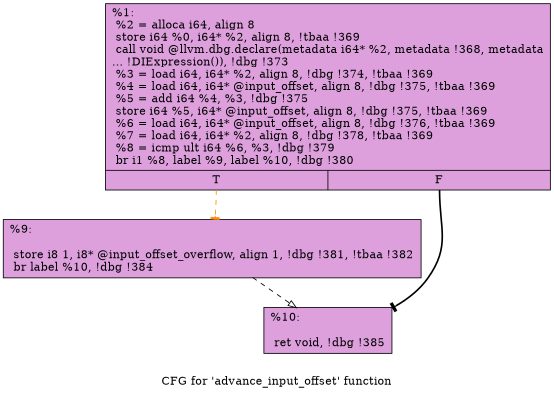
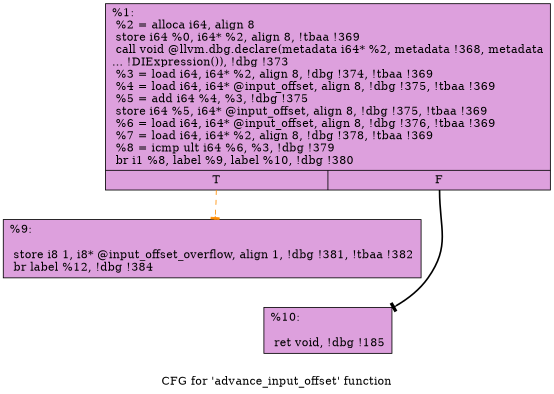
node "%9:": text "br label %10, !dbg !384" -> "br label %12, !dbg !384"
edge "%9:" -> "%10:": removed
node "%10:": text "ret void, !dbg !385" -> "ret void, !dbg !185"
